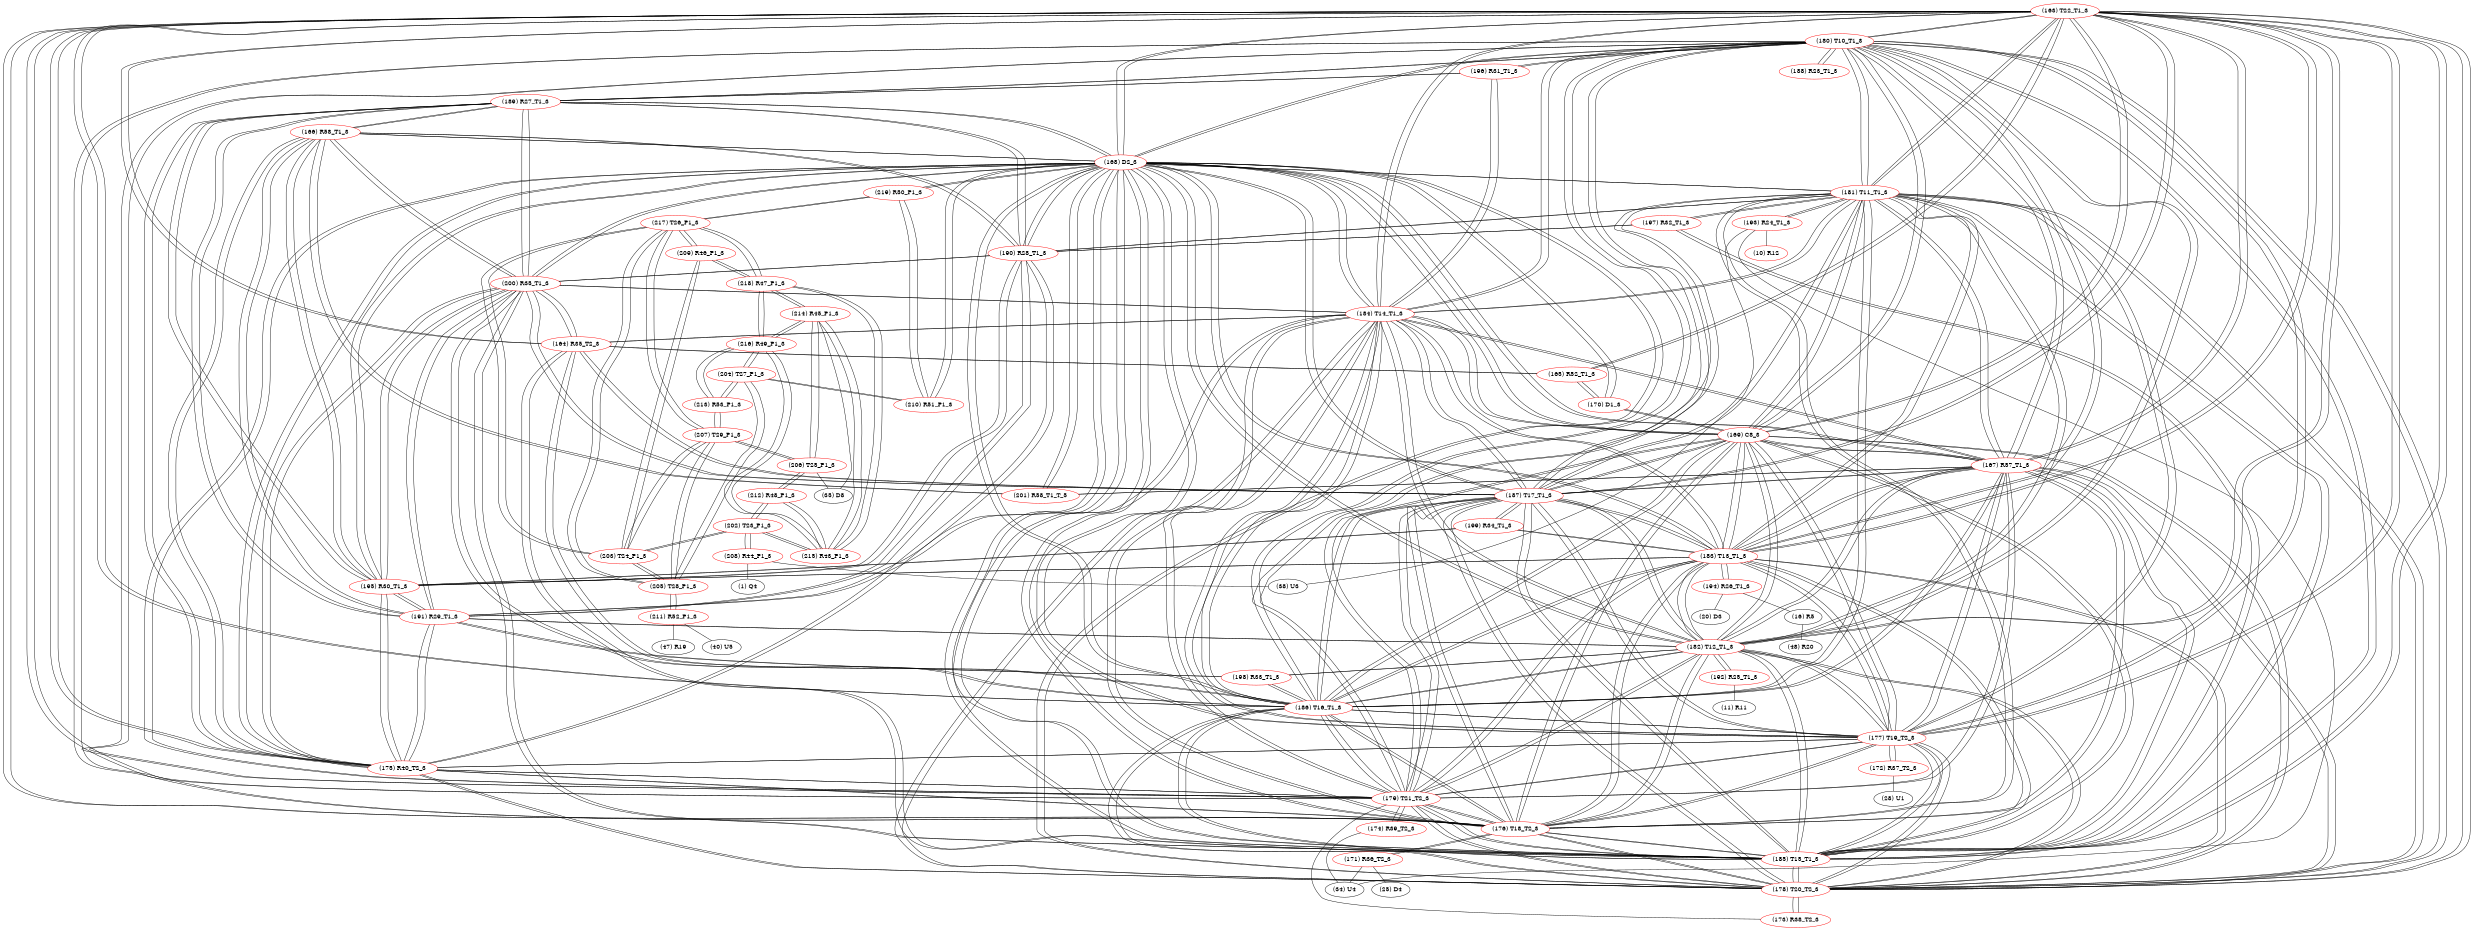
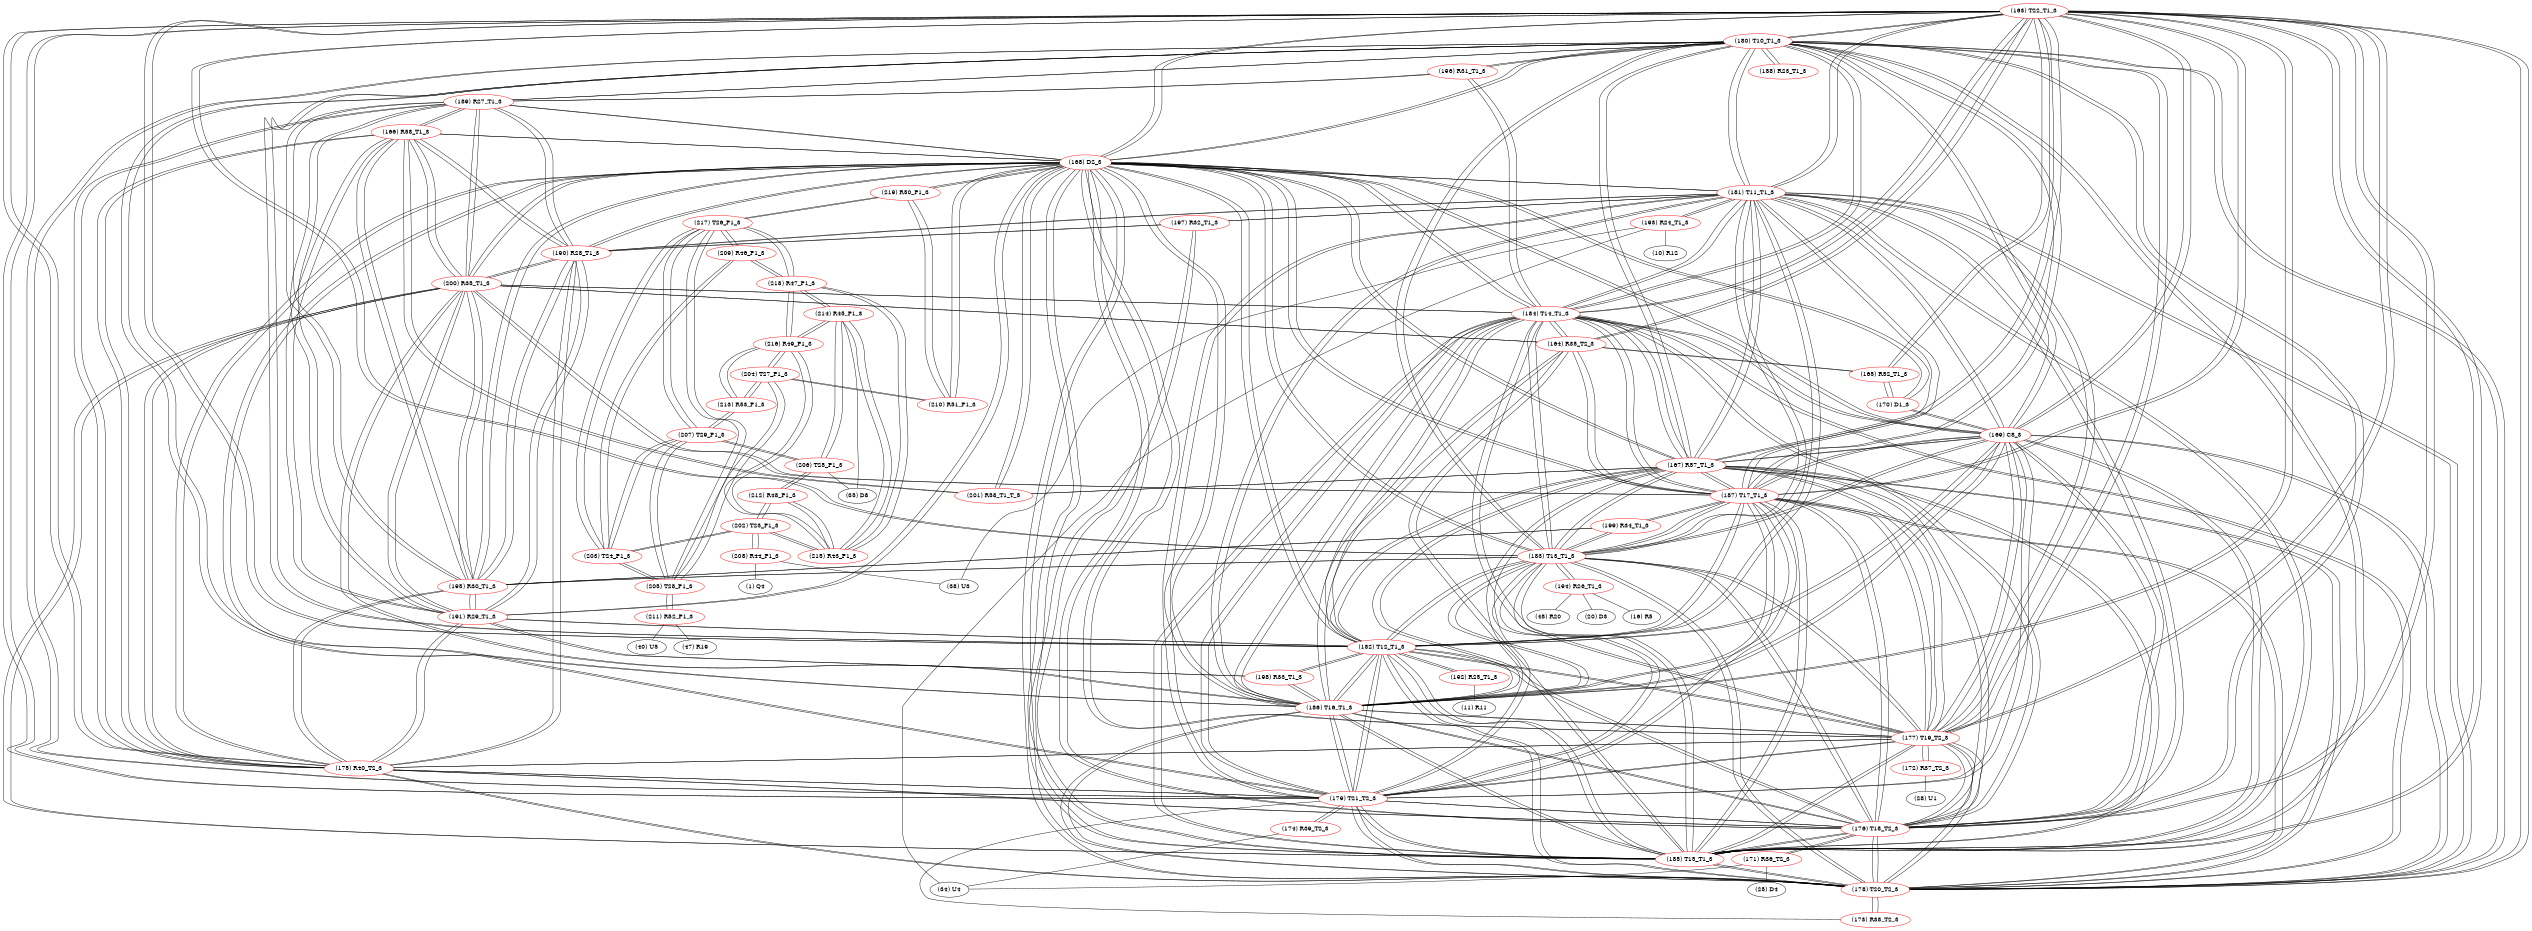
node "(10) R12": color red -> black
edge "(16) R5" -- "(48) R20": now "(194) R26_T1_3" -- "(48) R20"
